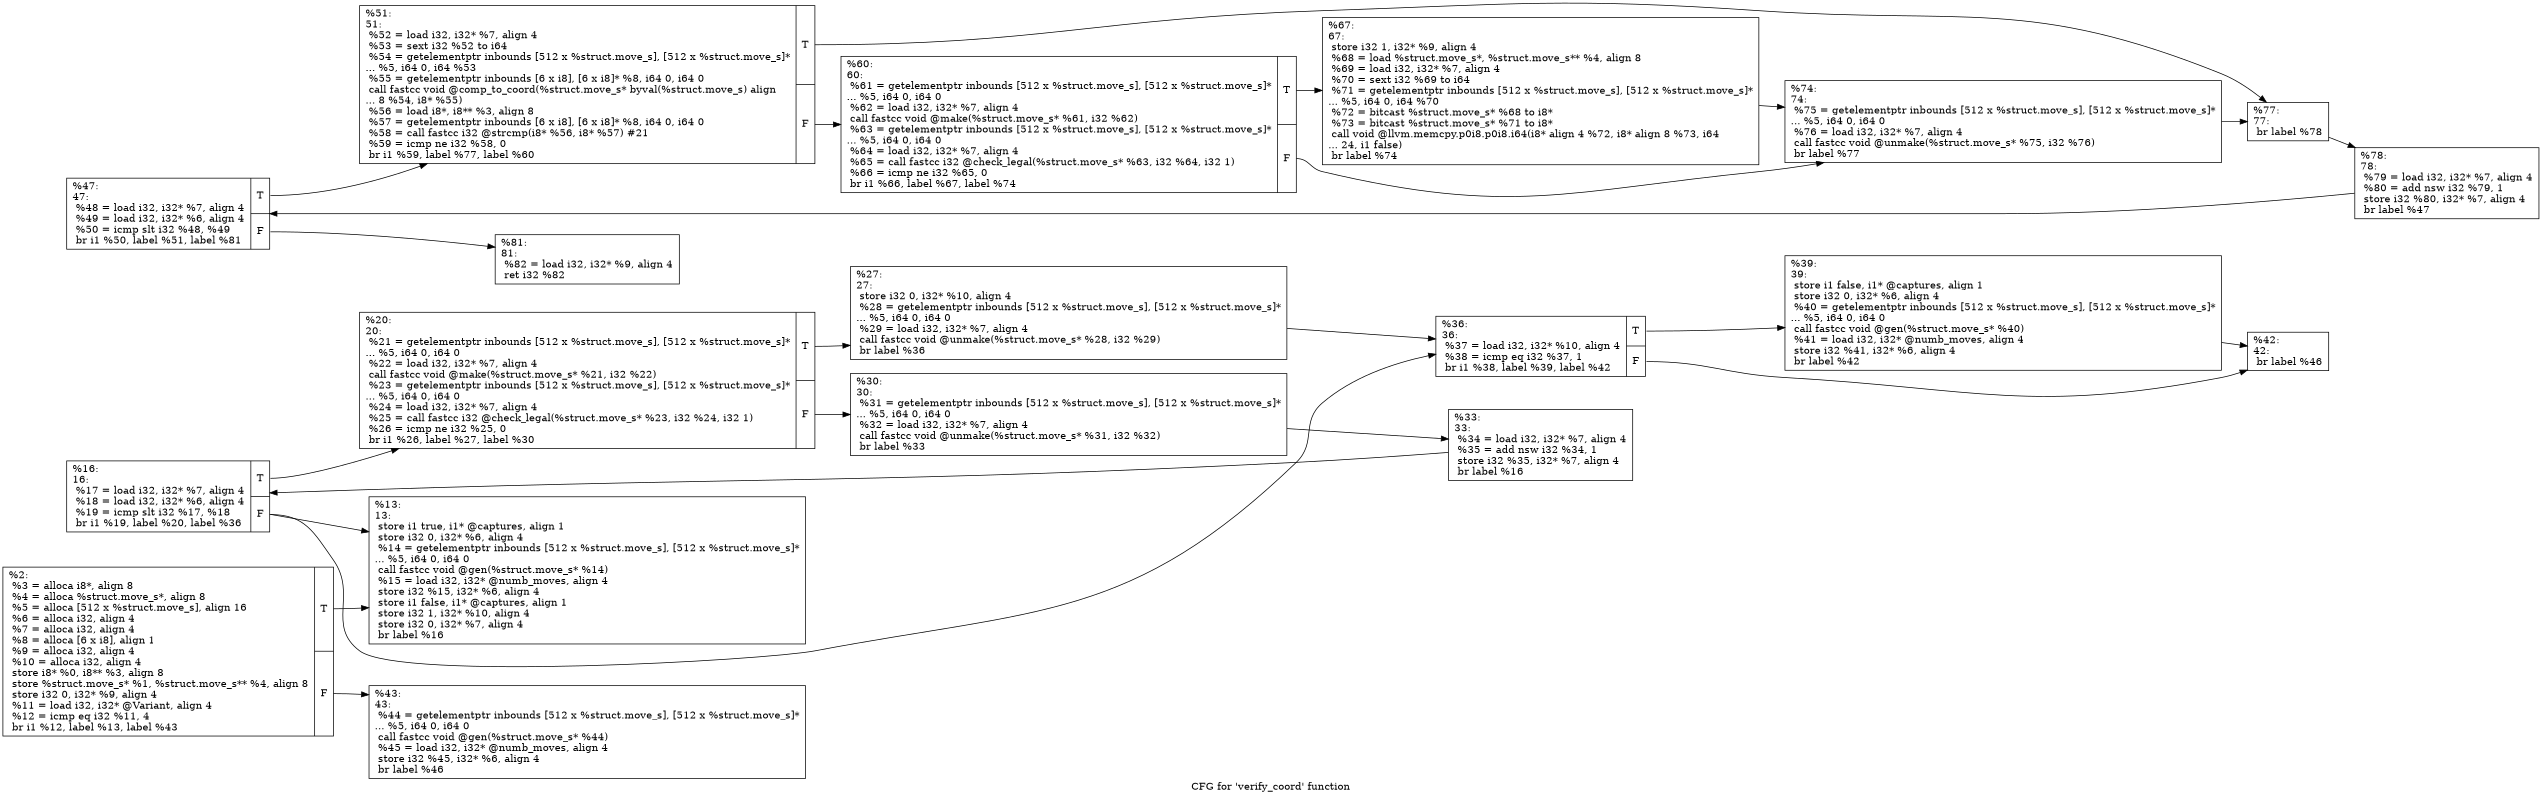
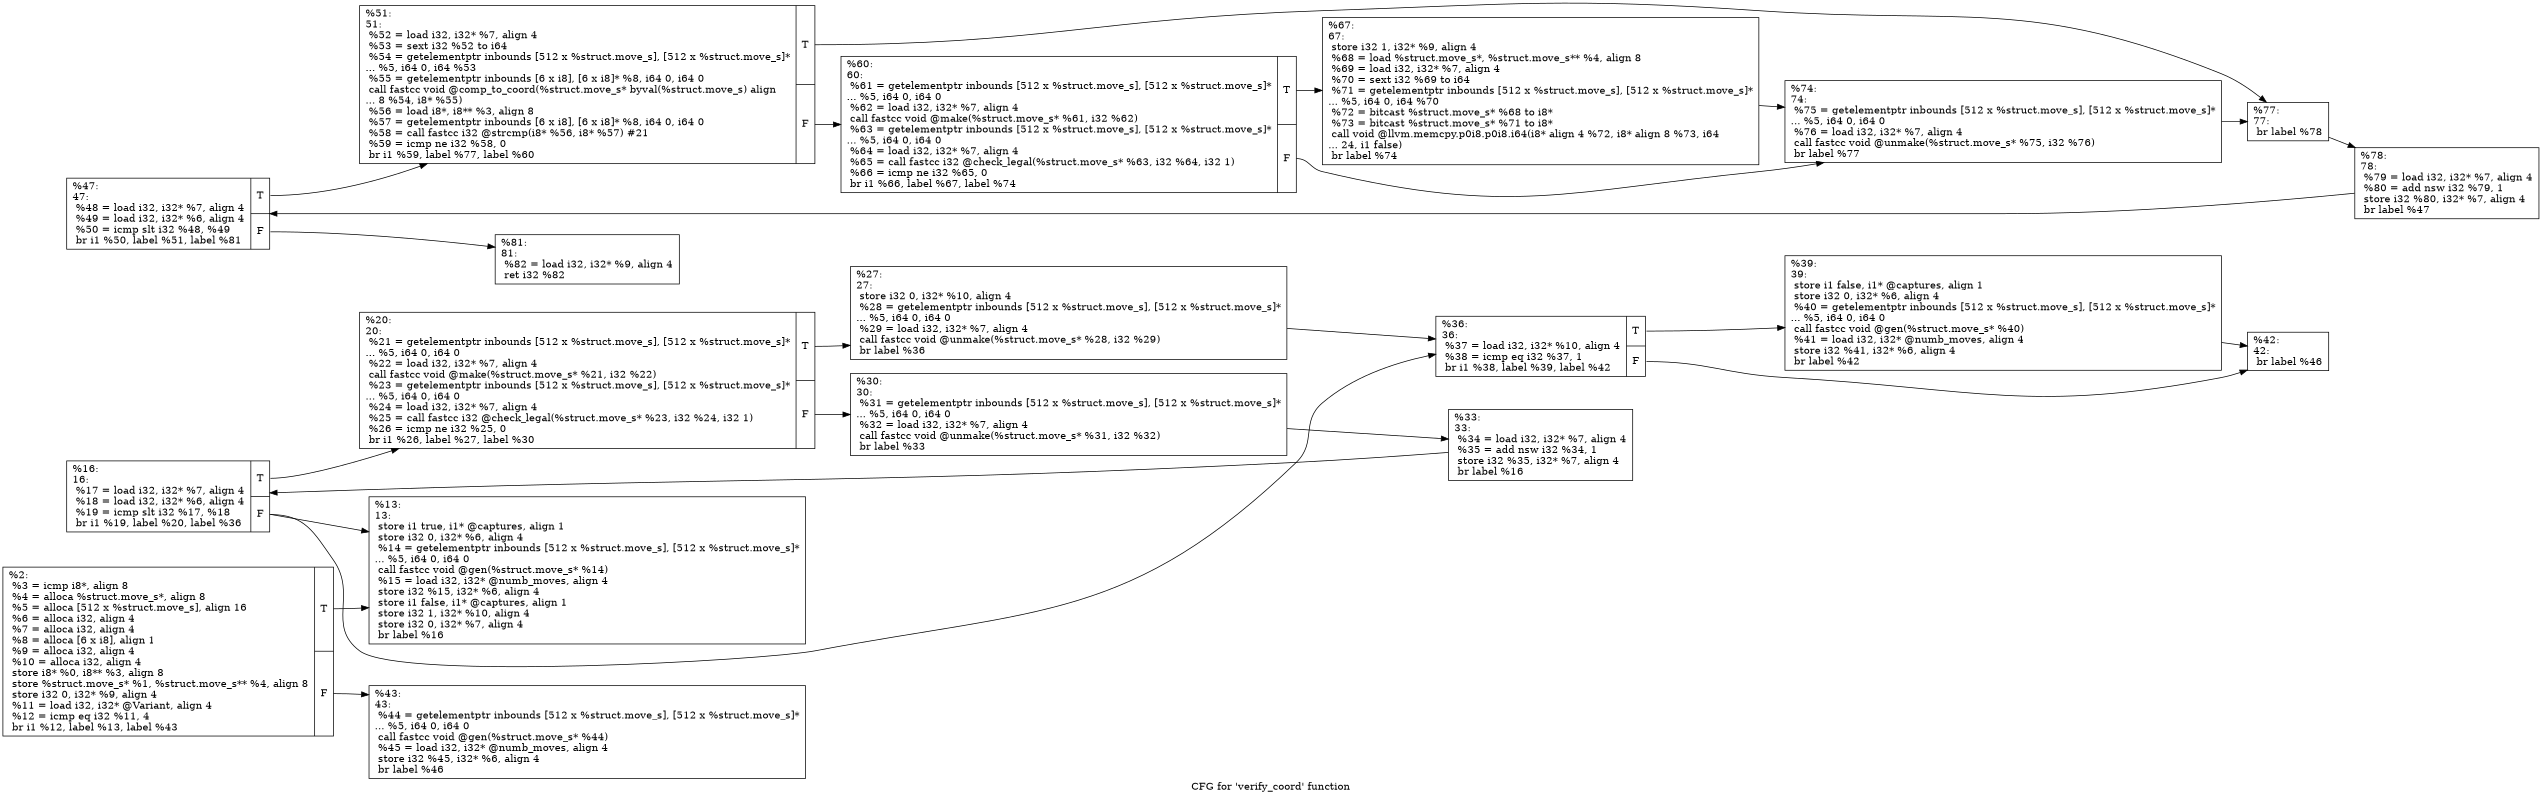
node "%2:": text "%3 = alloca i8*, align 8" -> "%3 = icmp i8*, align 8"
